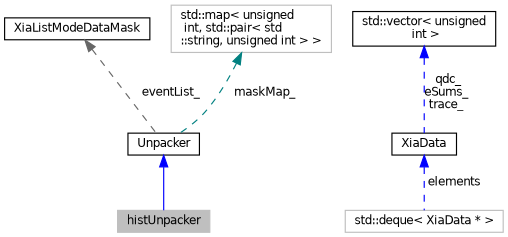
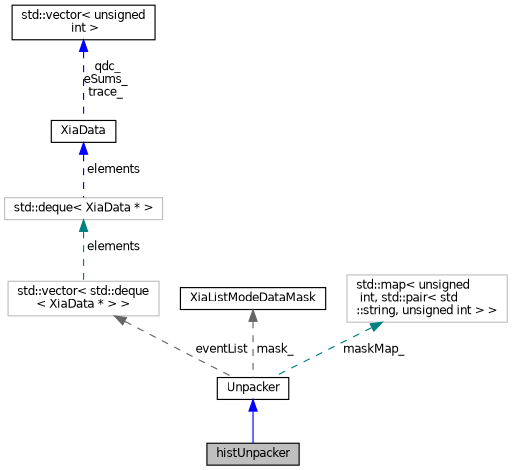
edge "Unpacker" -> "XiaListModeDataMask": label " eventList_" -> " mask_"
node "histUnpacker": color grey75 -> black
node "std::vector< std::deque < XiaData * > >": added
